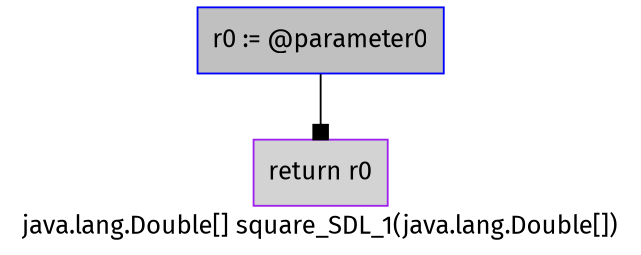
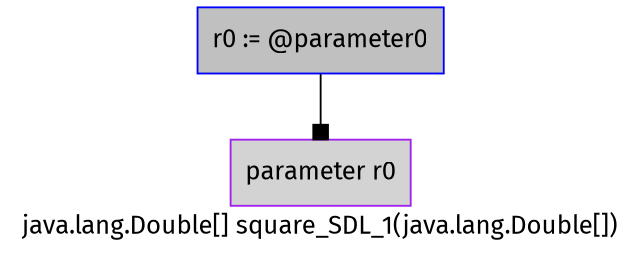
node "return r0": label "return r0" -> "parameter r0"
